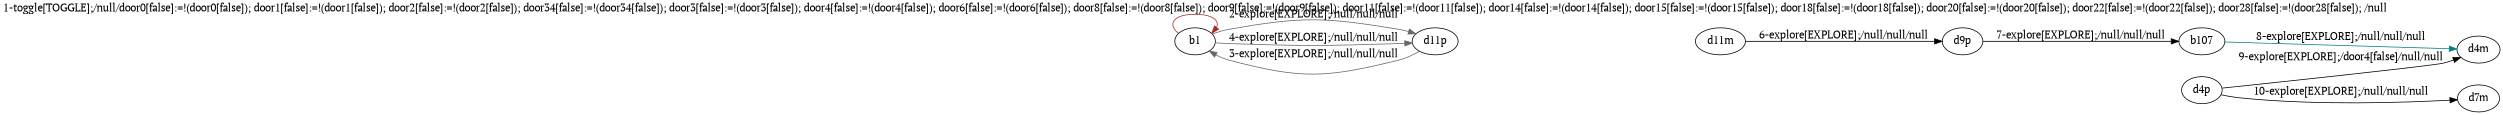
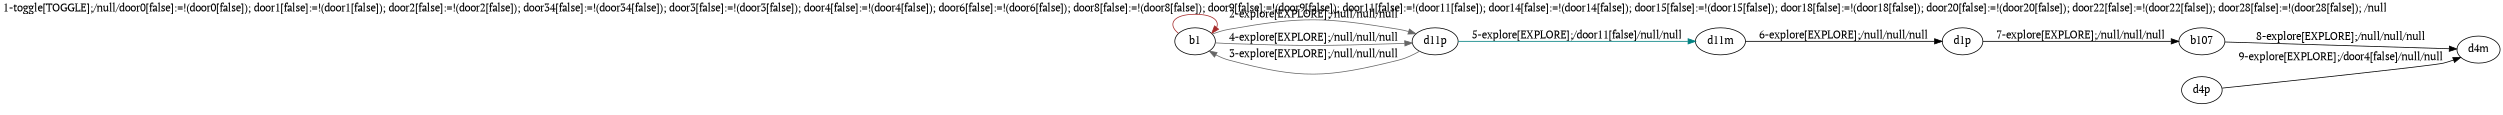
edge "d11p" -> "d11m": added, label "5-explore[EXPLORE];/door11[false]/null/null"
node "d9p": label "d9p" -> "d1p"
edge "b107" -> "d4m": color teal -> black
node "d7m": removed
